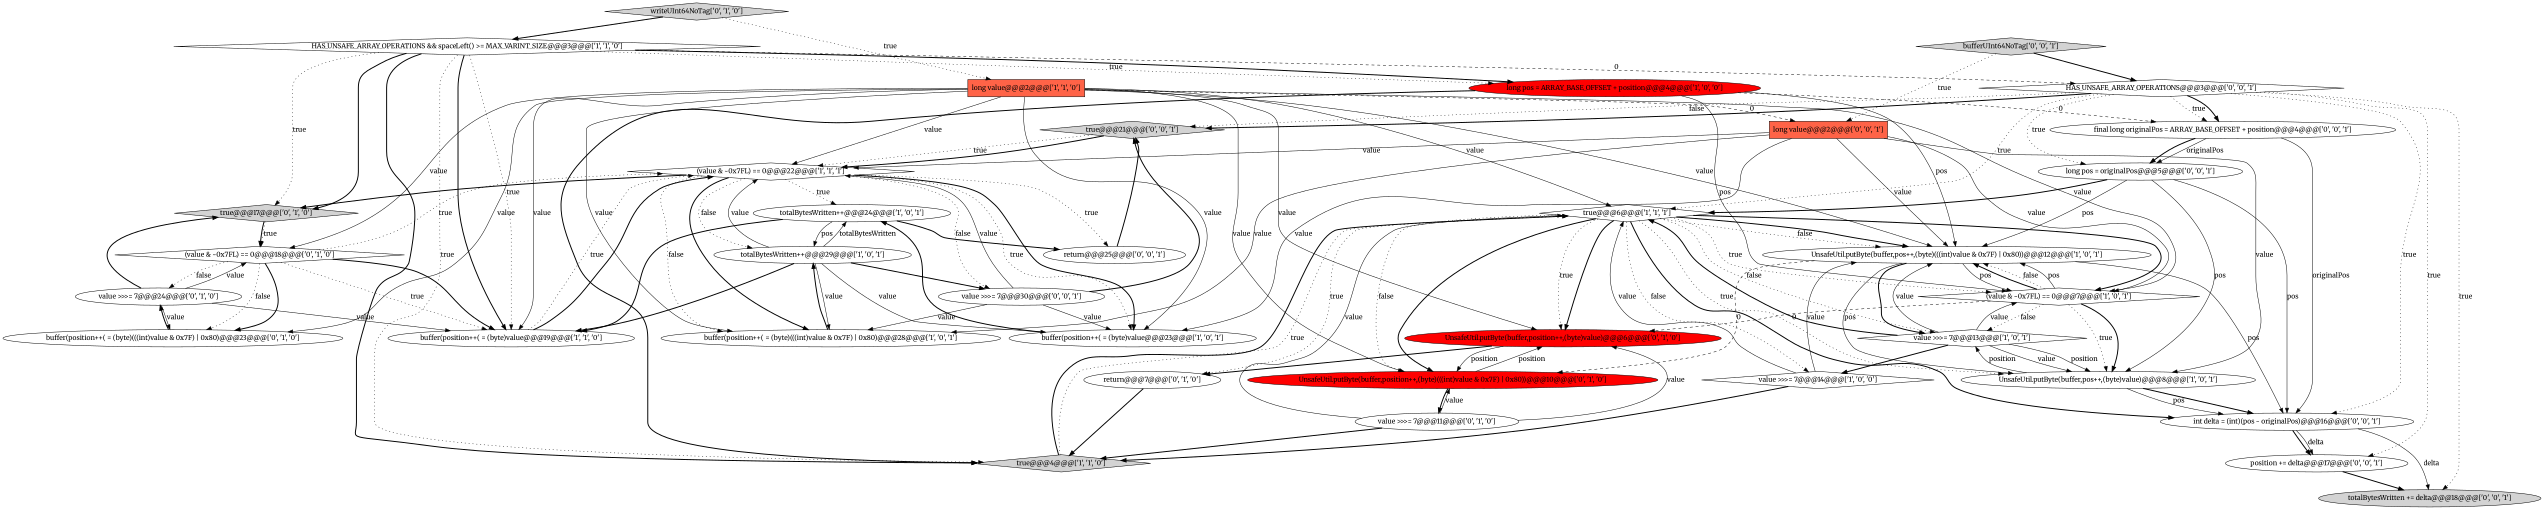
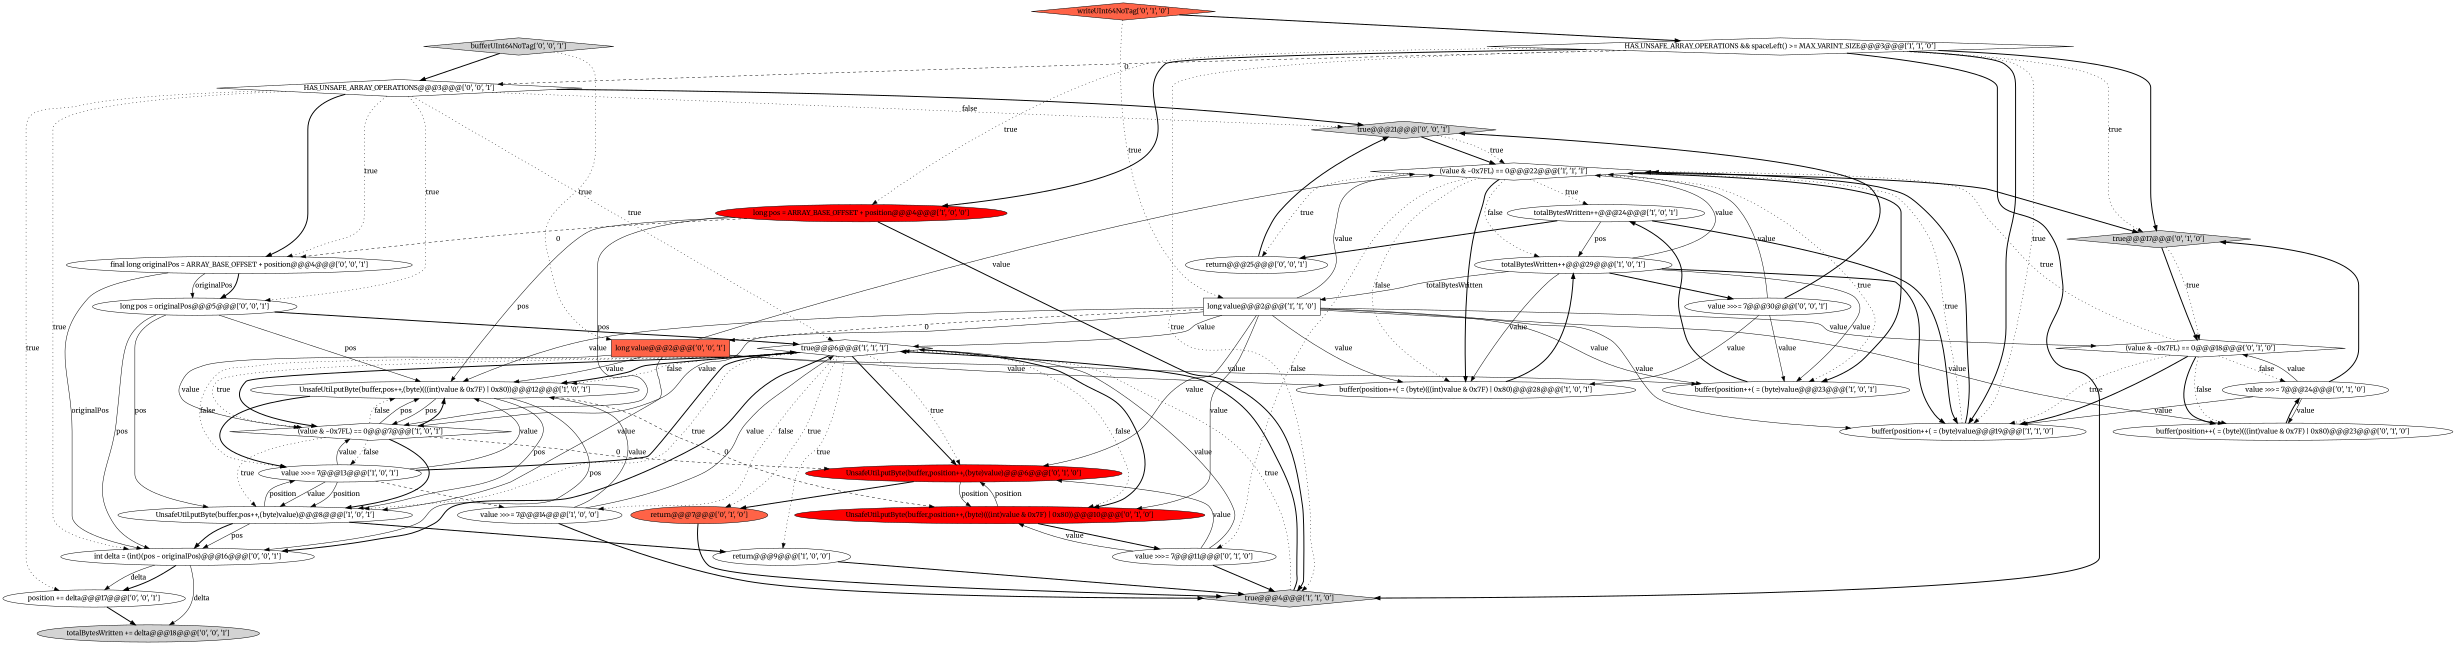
node "writeUInt64NoTag['0', '1', '0']": fillcolor lightgray -> tomato
node "long value@@@2@@@['1', '1', '0']": fillcolor tomato -> white
edge "(value & ~0x7FL) == 0@@@22@@@['1', '1', '1']" -> "value >>>= 7@@@30@@@['0', '0', '1']": now "(value & ~0x7FL) == 0@@@22@@@['1', '1', '1']" -> "value >>>= 7@@@11@@@['0', '1', '0']"
edge "HAS_UNSAFE_ARRAY_OPERATIONS@@@3@@@['0', '0', '1']" -> "totalBytesWritten += delta@@@18@@@['0', '0', '1']": removed, label "true"
edge "totalBytesWritten++@@@29@@@['1', '0', '1']" -> "totalBytesWritten++@@@24@@@['1', '0', '1']": now "totalBytesWritten++@@@29@@@['1', '0', '1']" -> "long value@@@2@@@['1', '1', '0']"
node "value >>>= 7@@@13@@@['1', '0', '1']": shape diamond -> ellipse
edge "value >>>= 7@@@13@@@['1', '0', '1']" -> "value >>>= 7@@@14@@@['1', '0', '0']": style bold -> dashed
node "return@@@7@@@['0', '1', '0']": fillcolor white -> tomato
node "value >>>= 7@@@14@@@['1', '0', '0']": shape diamond -> ellipse
node "return@@@9@@@['1', '0', '0']": added
